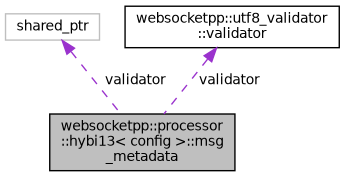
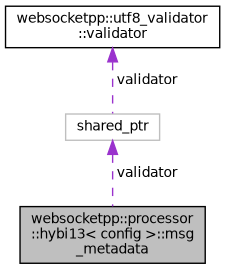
edge "websocketpp::processor ::hybi13< config >::msg _metadata" -> "websocketpp::utf8_validator ::validator": now "shared_ptr" -> "websocketpp::utf8_validator ::validator"
